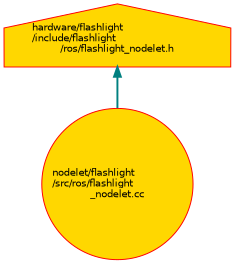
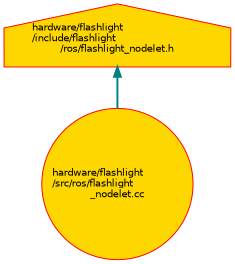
node "nodelet/flashlight /src/ros/flashlight _nodelet.cc": label "nodelet/flashlight /src/ros/flashlight _nodelet.cc" -> "hardware/flashlight /src/ros/flashlight _nodelet.cc"
